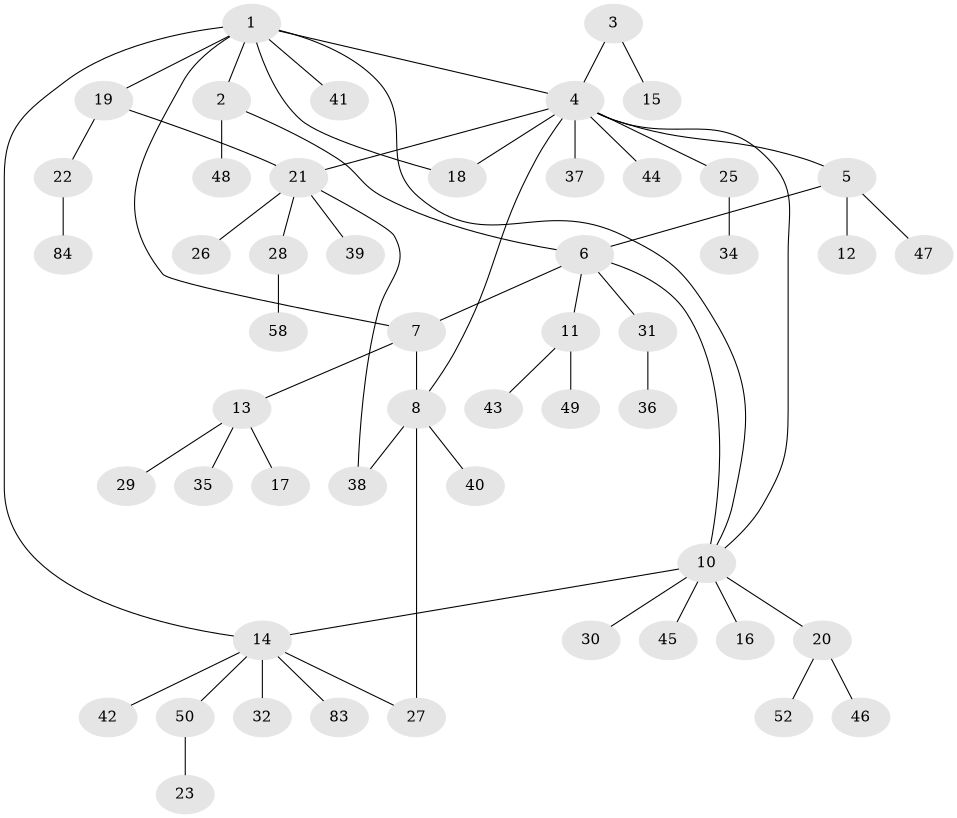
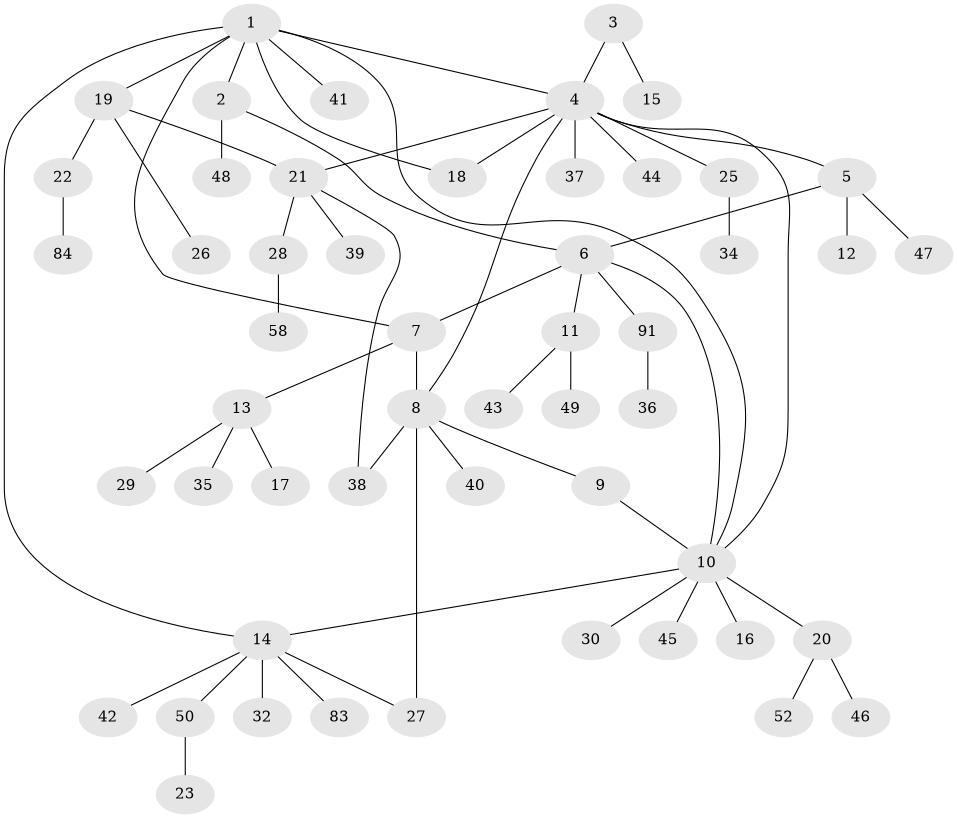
edge "21" -- "26": now "19" -- "26"
node "31": label "31" -> "91"
node "9": added
